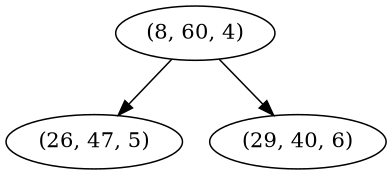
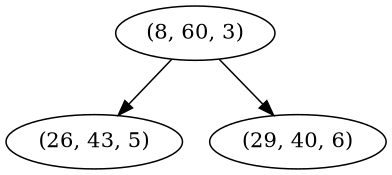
node "(8, 60, 4)": label "(8, 60, 4)" -> "(8, 60, 3)"
node "(26, 47, 5)": label "(26, 47, 5)" -> "(26, 43, 5)"
